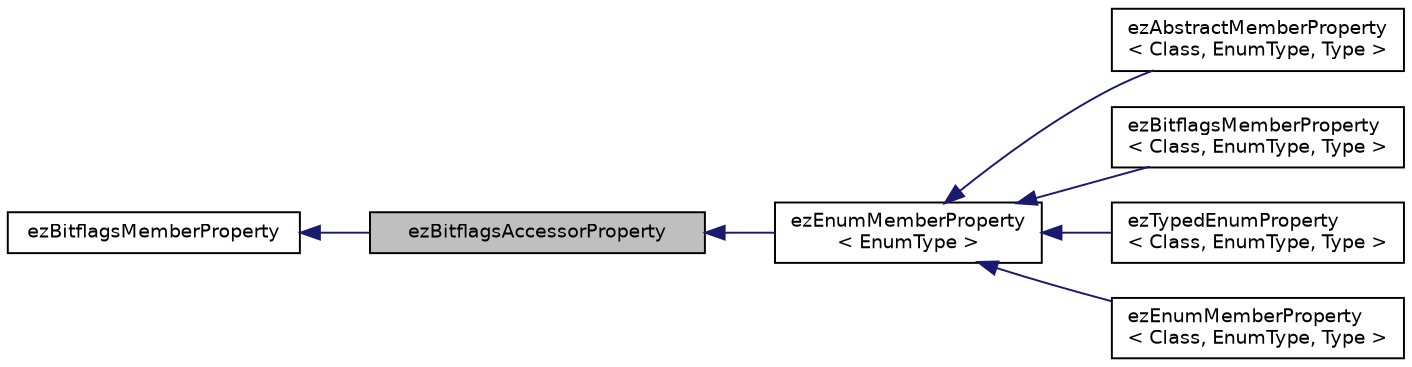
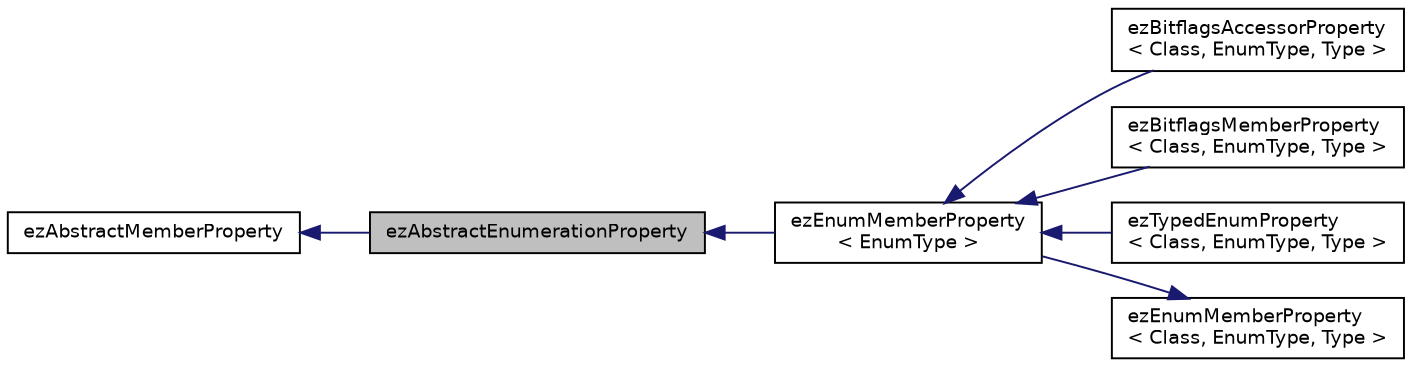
node "ezAbstractMemberProperty < Class, EnumType, Type >": label "ezAbstractMemberProperty < Class, EnumType, Type >" -> "ezBitflagsAccessorProperty < Class, EnumType, Type >"
node "ezBitflagsMemberProperty": label "ezBitflagsMemberProperty" -> "ezAbstractMemberProperty"
node "ezBitflagsAccessorProperty": label "ezBitflagsAccessorProperty" -> "ezAbstractEnumerationProperty"
edge "ezEnumMemberProperty < Class, EnumType, Type >" -> "ezEnumMemberProperty < EnumType >": reversed
